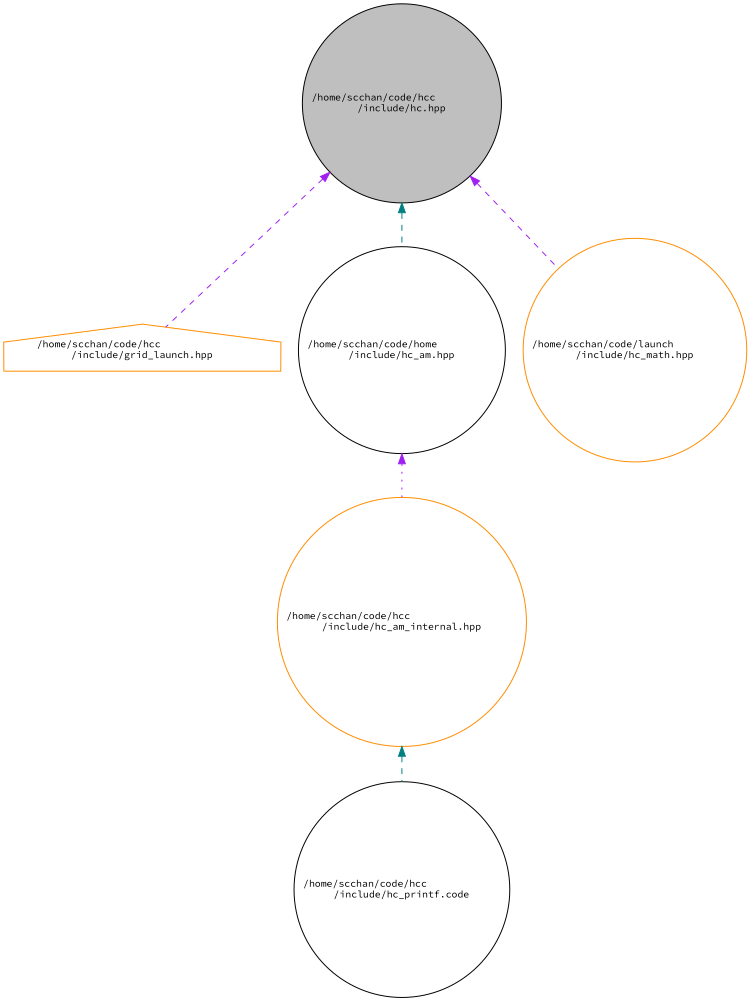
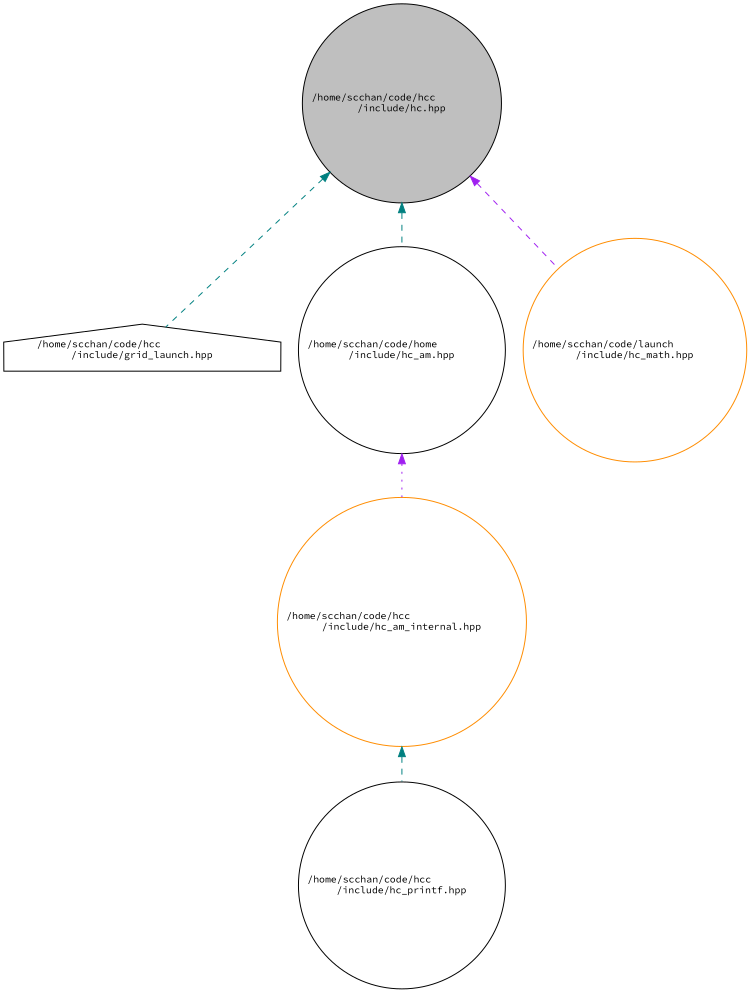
edge "/home/scchan/code/hcc /include/grid_launch.hpp" -> "/home/scchan/code/hcc /include/hc.hpp": color purple -> teal
node "/home/scchan/code/hcc /include/grid_launch.hpp": color darkorange -> black
node "/home/scchan/code/hcc /include/hc_printf.code": label "/home/scchan/code/hcc /include/hc_printf.code" -> "/home/scchan/code/hcc /include/hc_printf.hpp"
